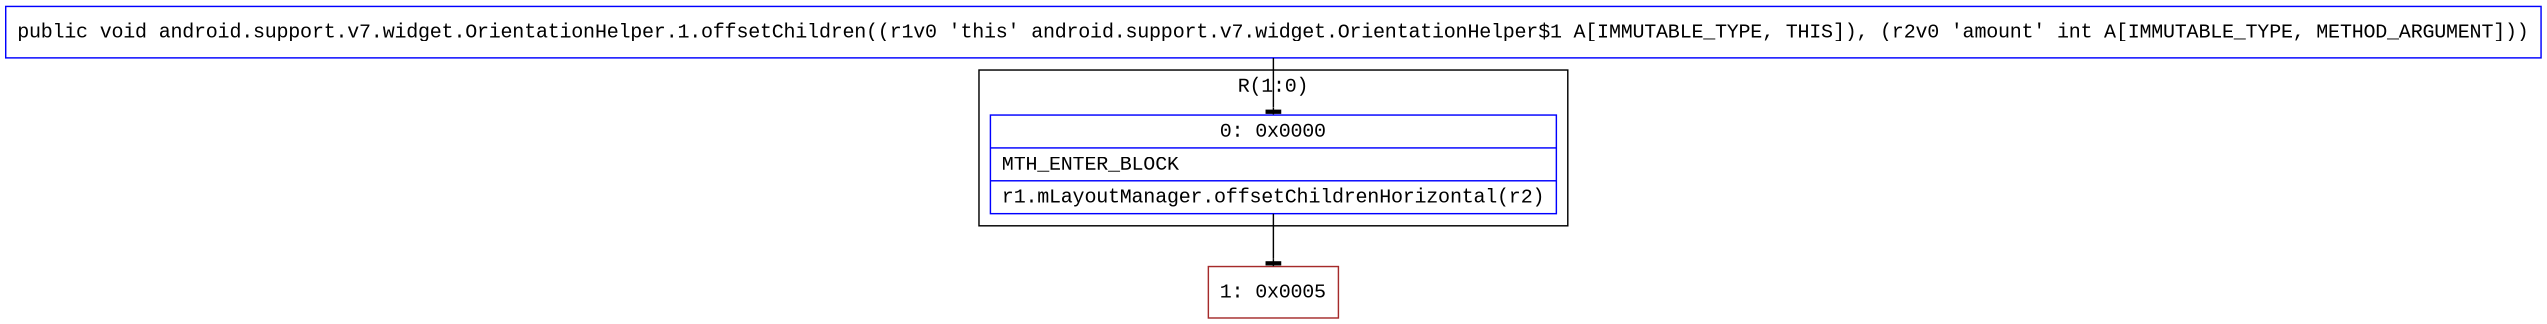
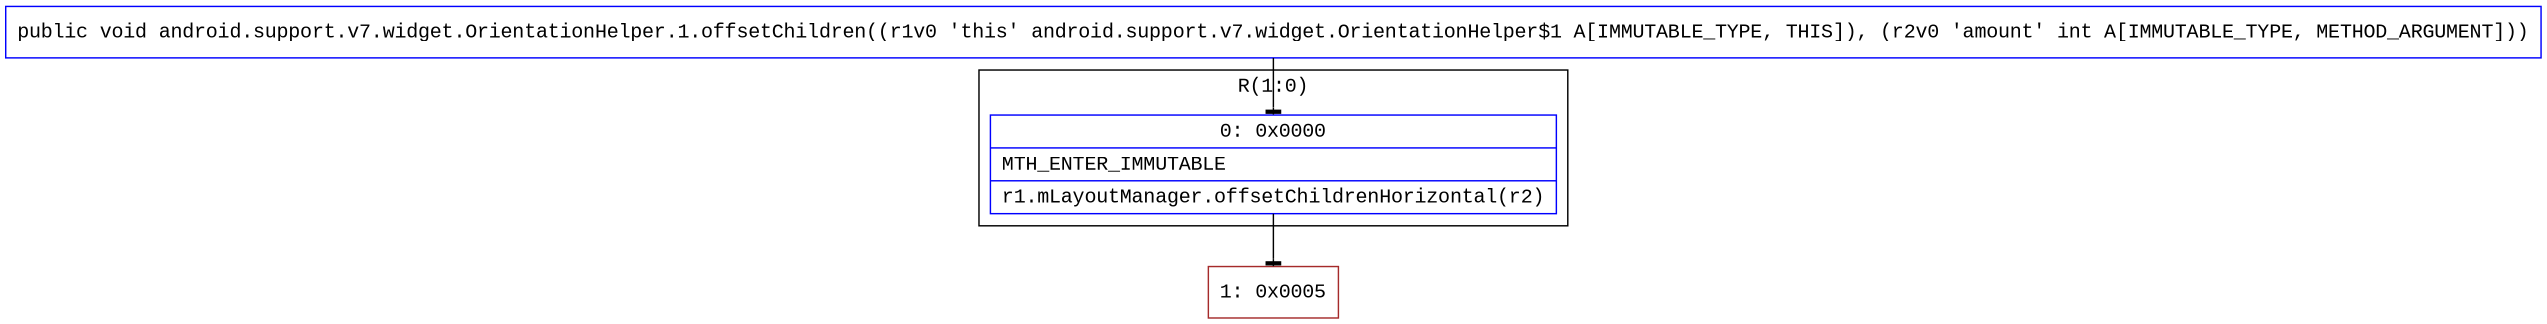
node "0: 0x0000": text "MTH_ENTER_BLOCK" -> "MTH_ENTER_IMMUTABLE"
